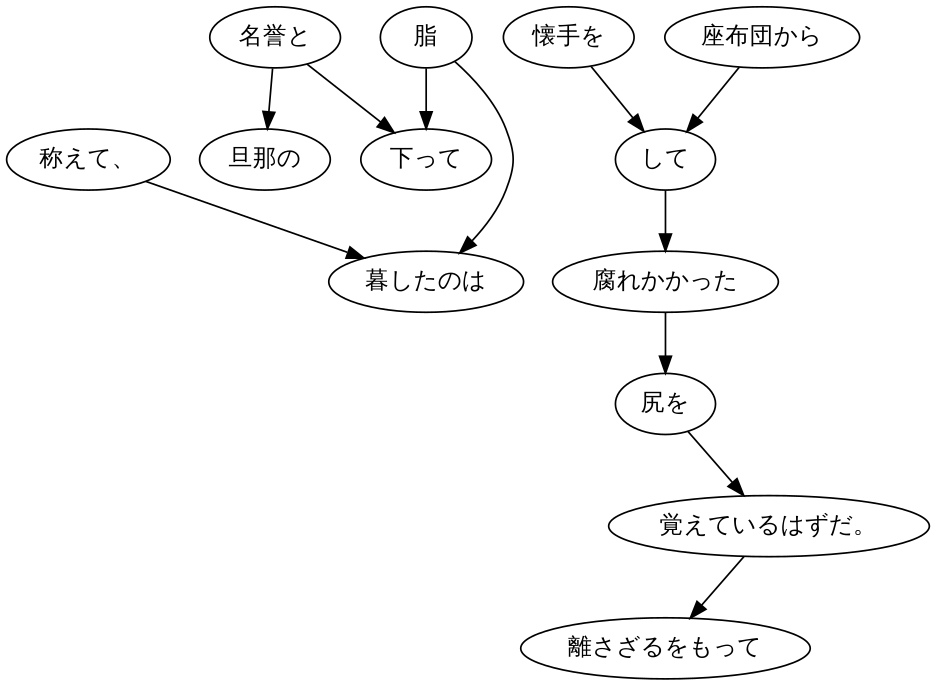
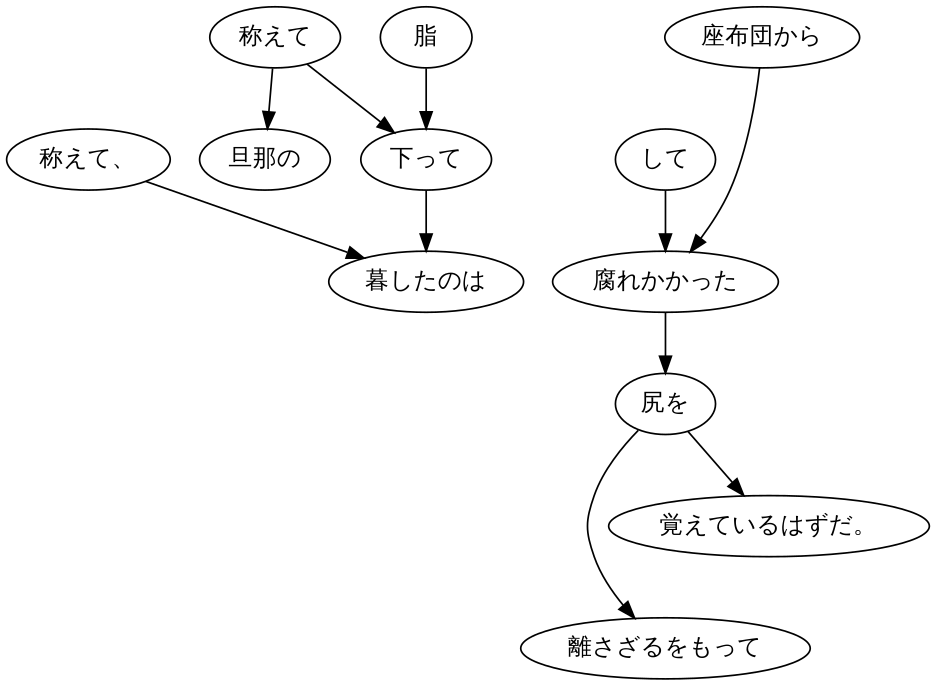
node "名誉と": label "名誉と" -> "称えて"
node "懐手を": removed
edge "座布団から" -> "して": now "座布団から" -> "腐れかかった"
edge "脂" -> "暮したのは": now "下って" -> "暮したのは"
edge "覚えているはずだ。" -> "離さざるをもって": now "尻を" -> "離さざるをもって"
